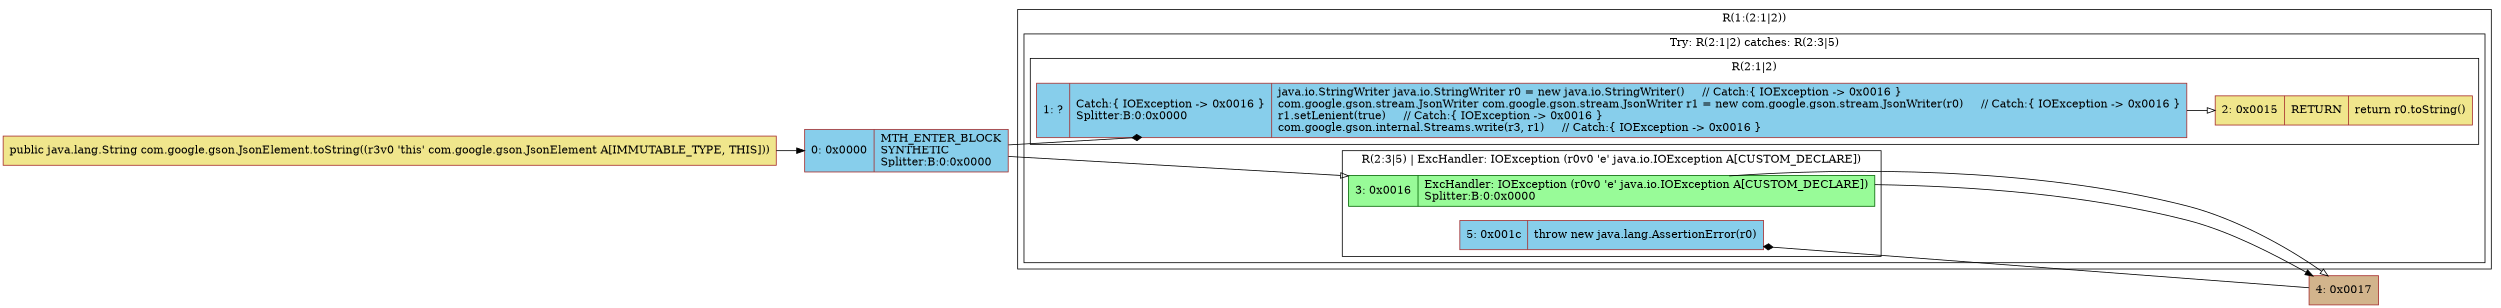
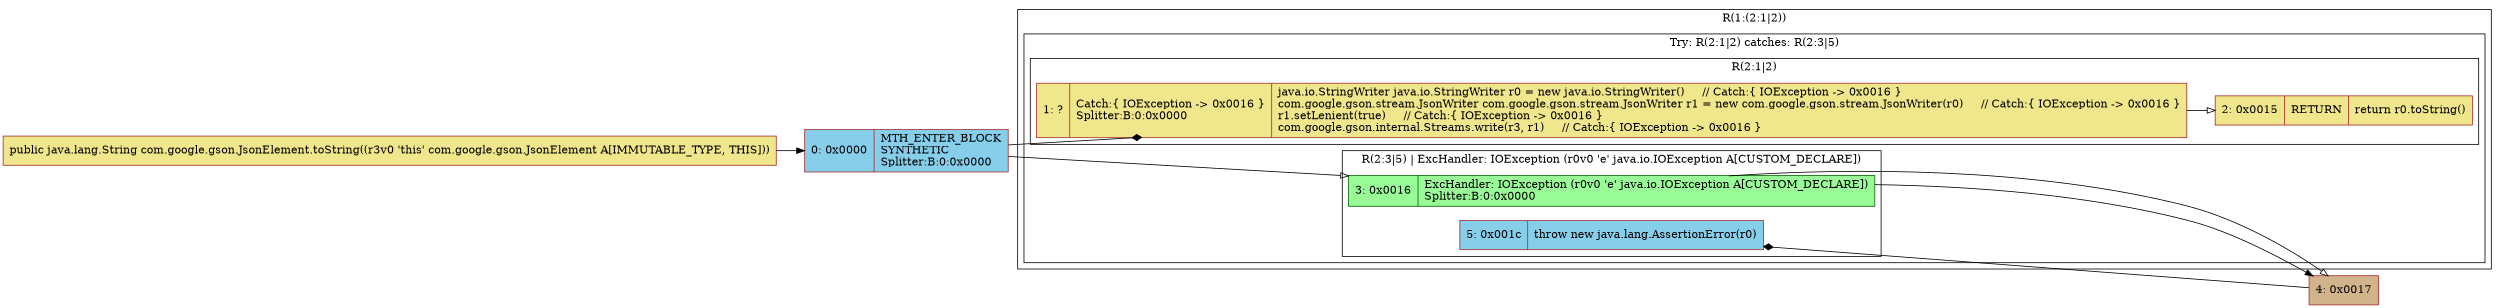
node "1: ?": fillcolor skyblue -> khaki
